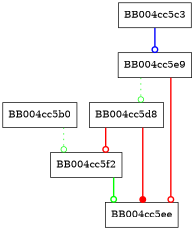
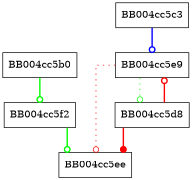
edge "BB004cc5b0" -> "BB004cc5f2": style dotted -> bold
edge "BB004cc5d8" -> "BB004cc5f2": now "BB004cc5d8" -> "BB004cc5e9"
edge "BB004cc5e9" -> "BB004cc5ee": style bold -> dotted
